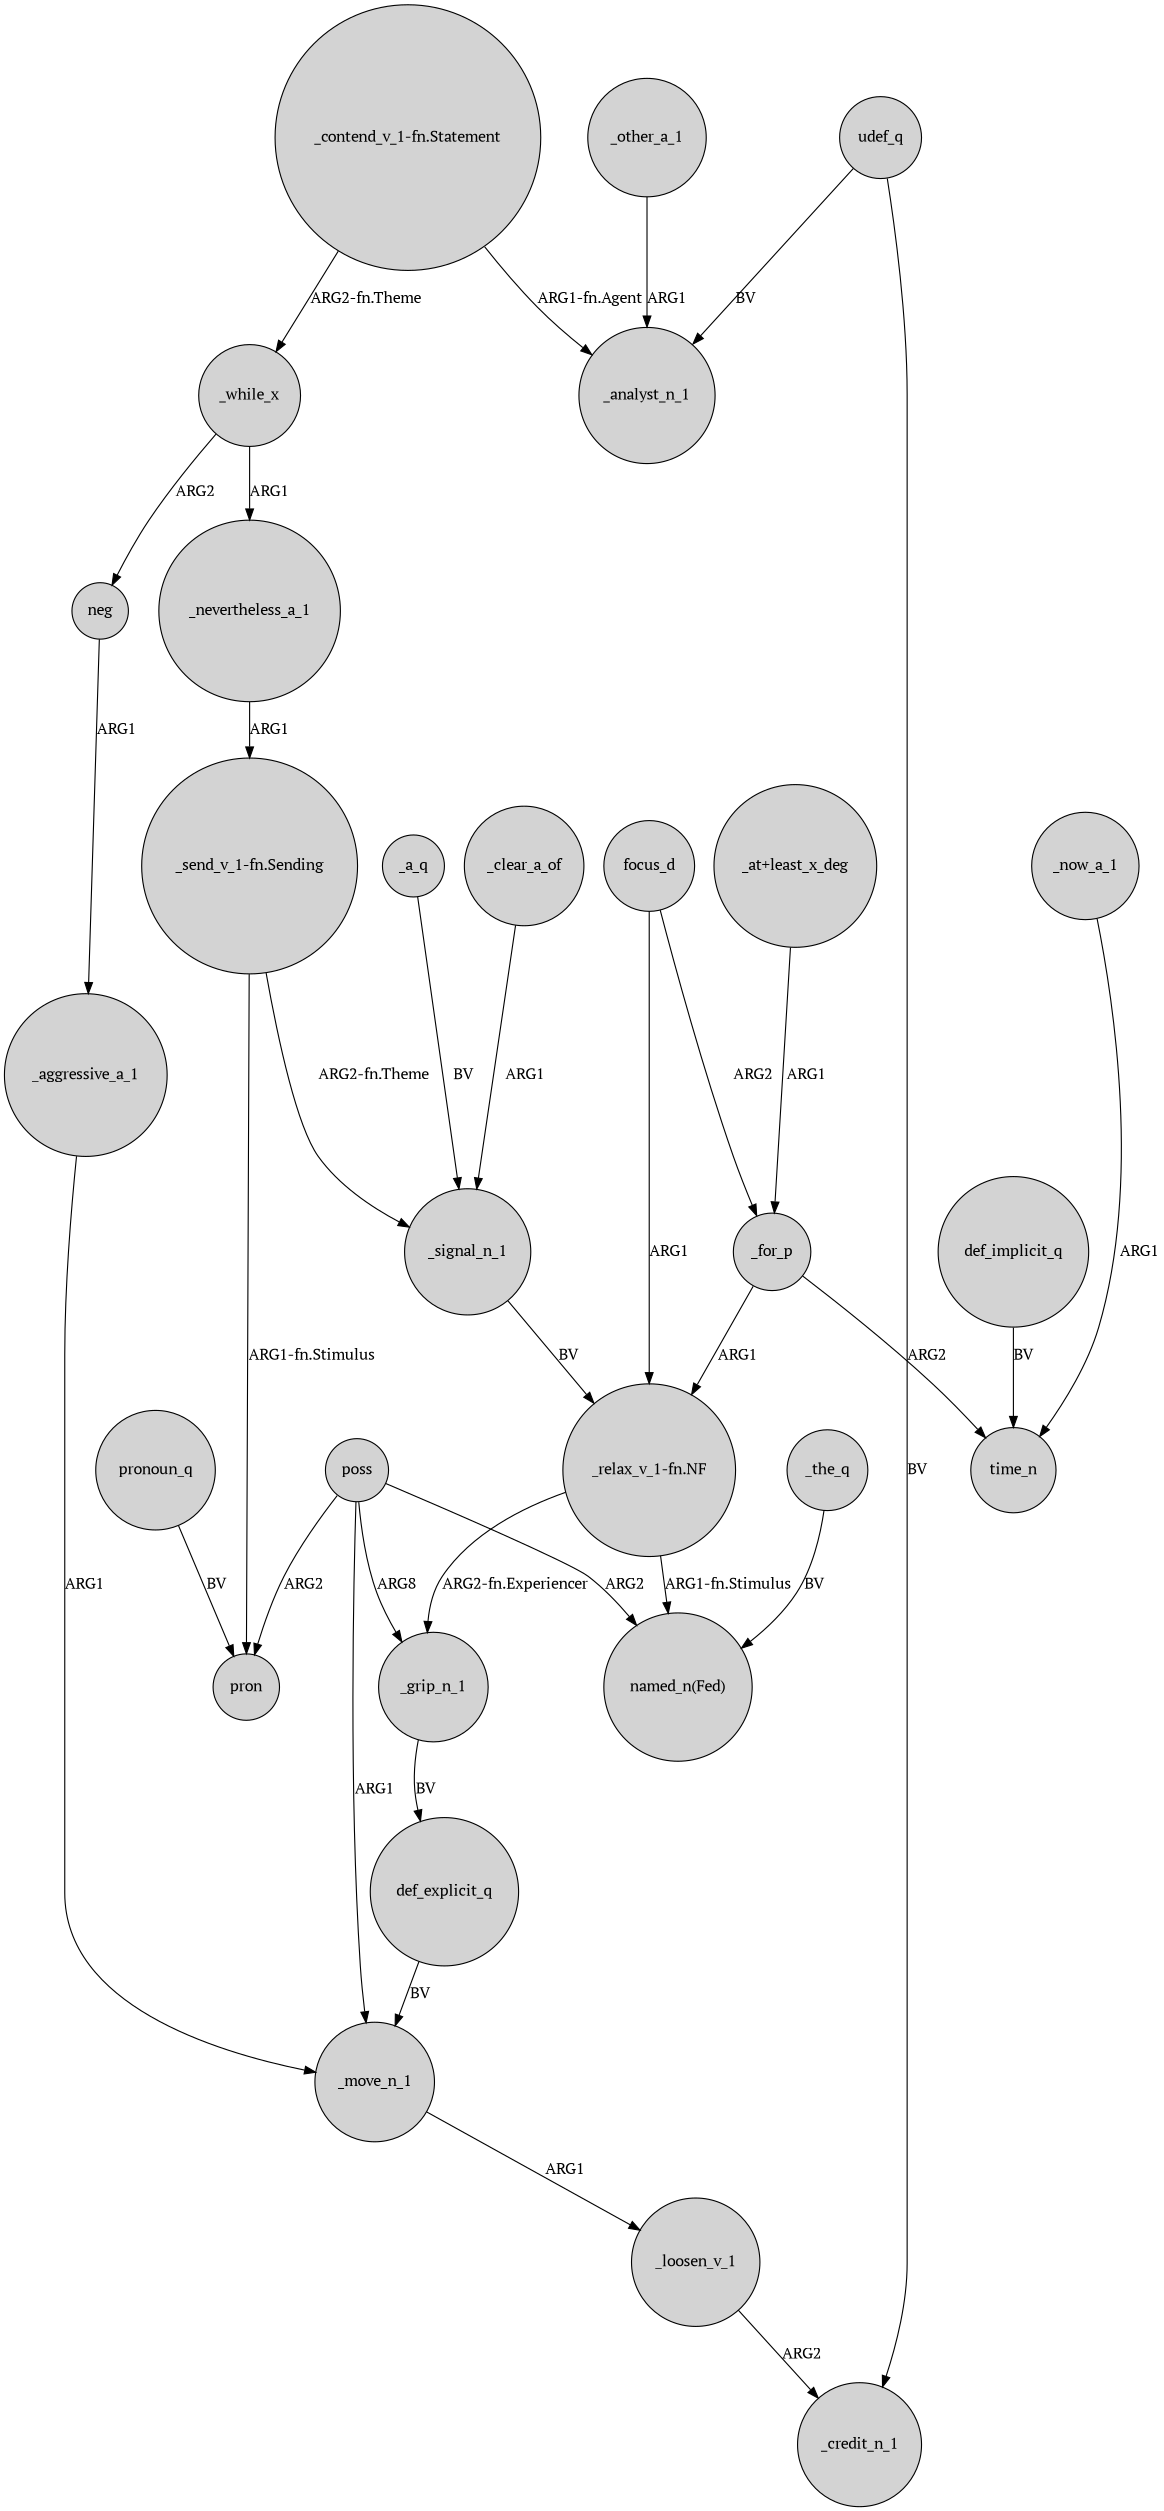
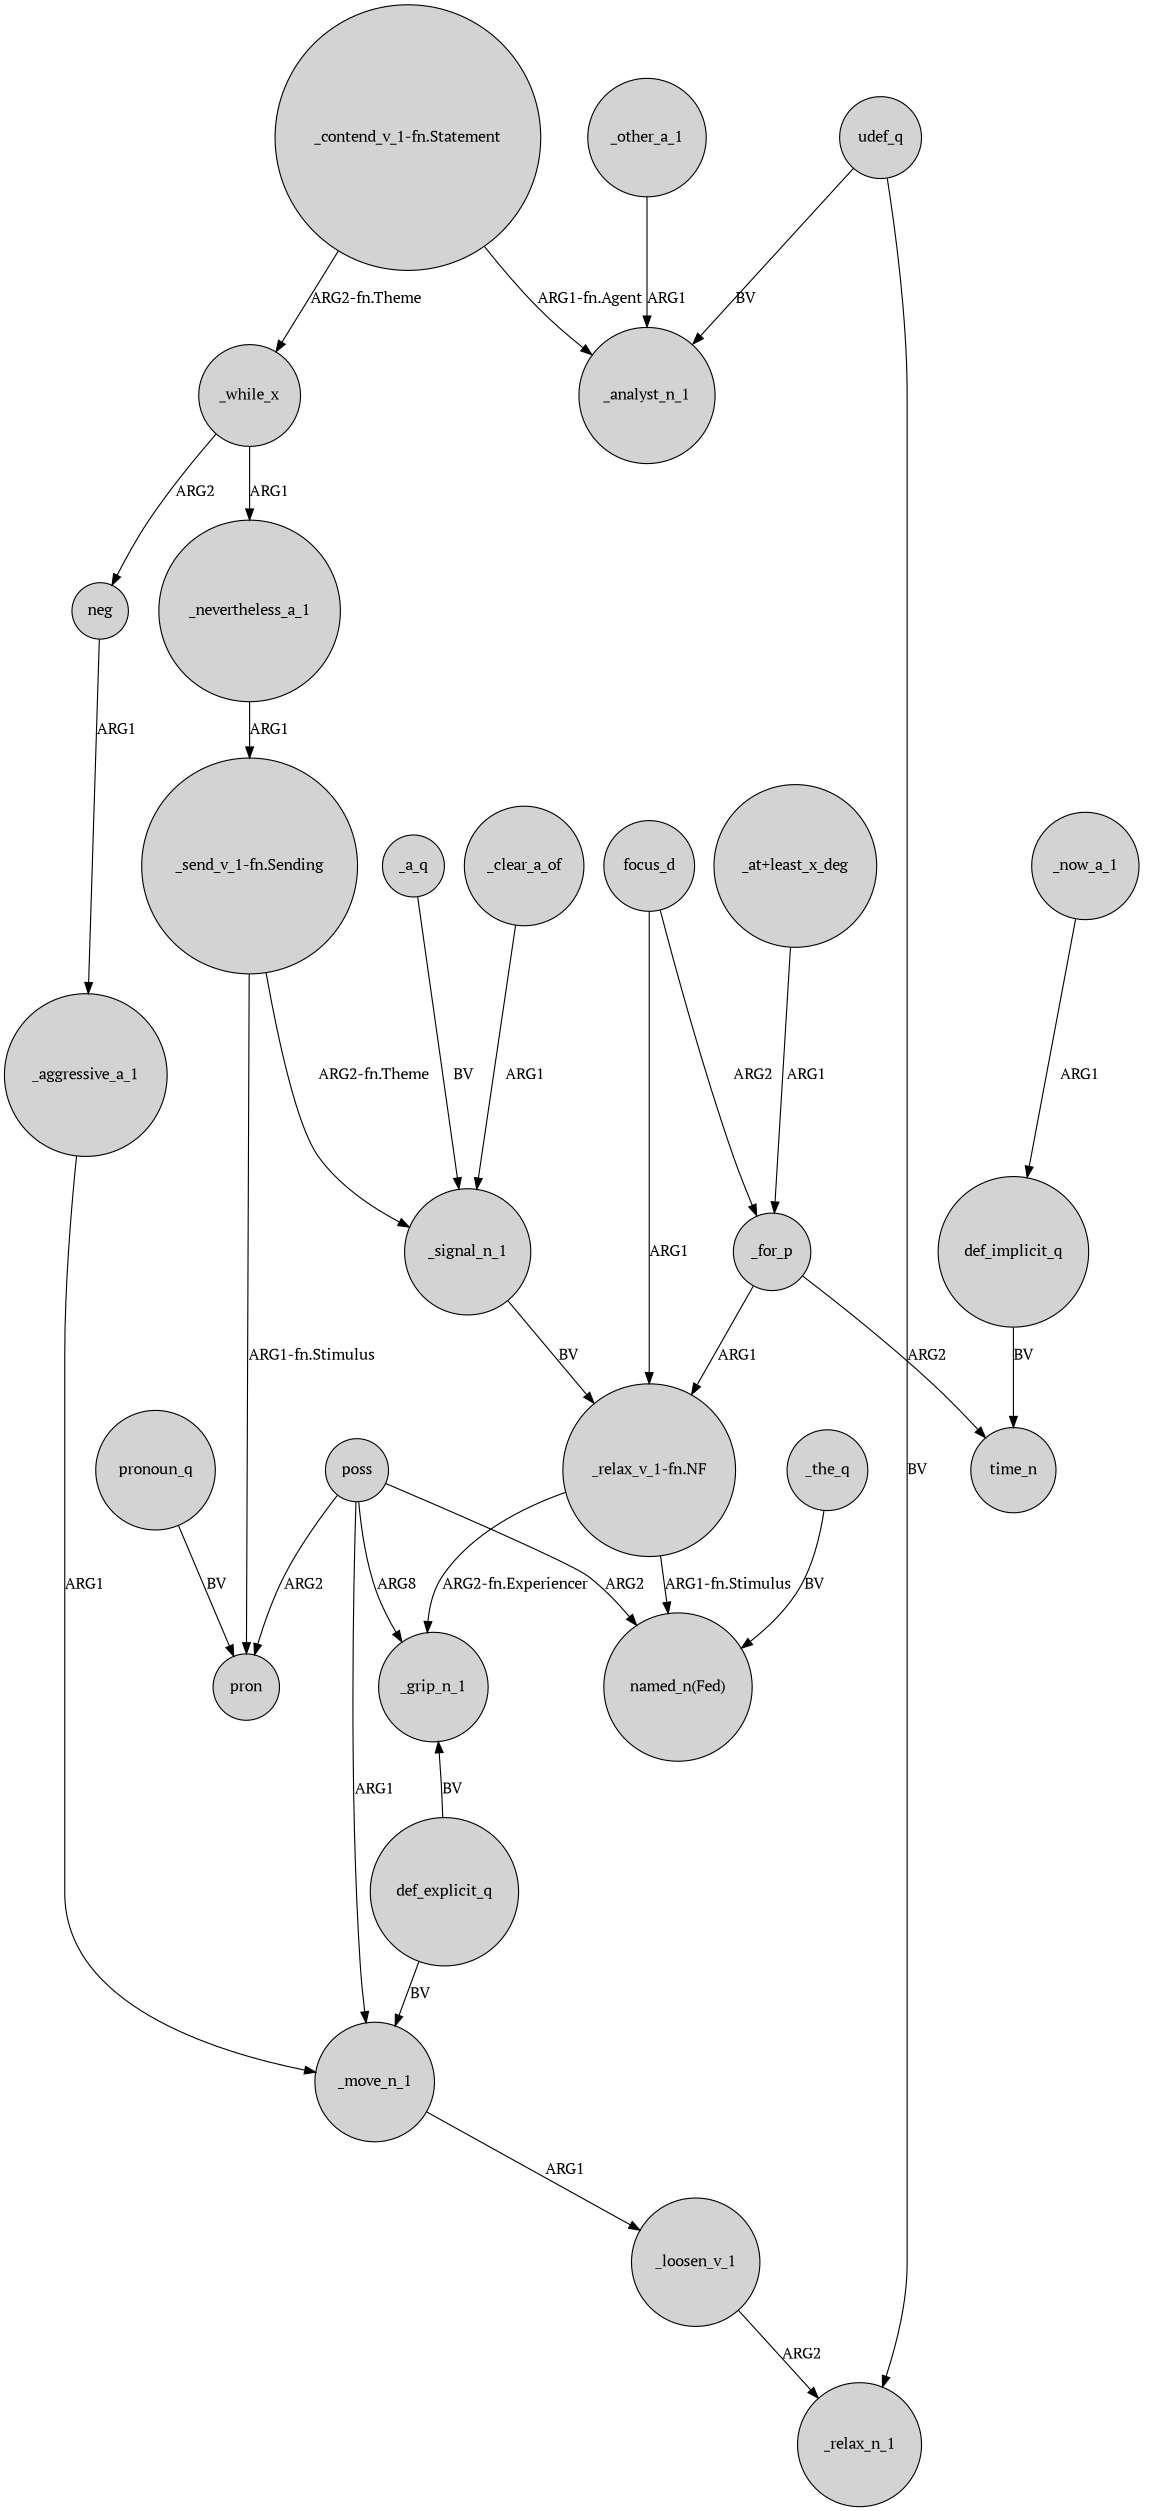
edge "_now_a_1" -> "time_n": now "_now_a_1" -> "def_implicit_q"
edge "_grip_n_1" -> "def_explicit_q": reversed
node "_credit_n_1": label "_credit_n_1" -> "_relax_n_1"
